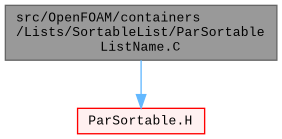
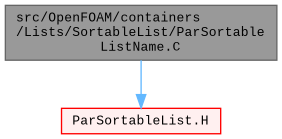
node "ParSortable.H": label "ParSortable.H" -> "ParSortableList.H"
